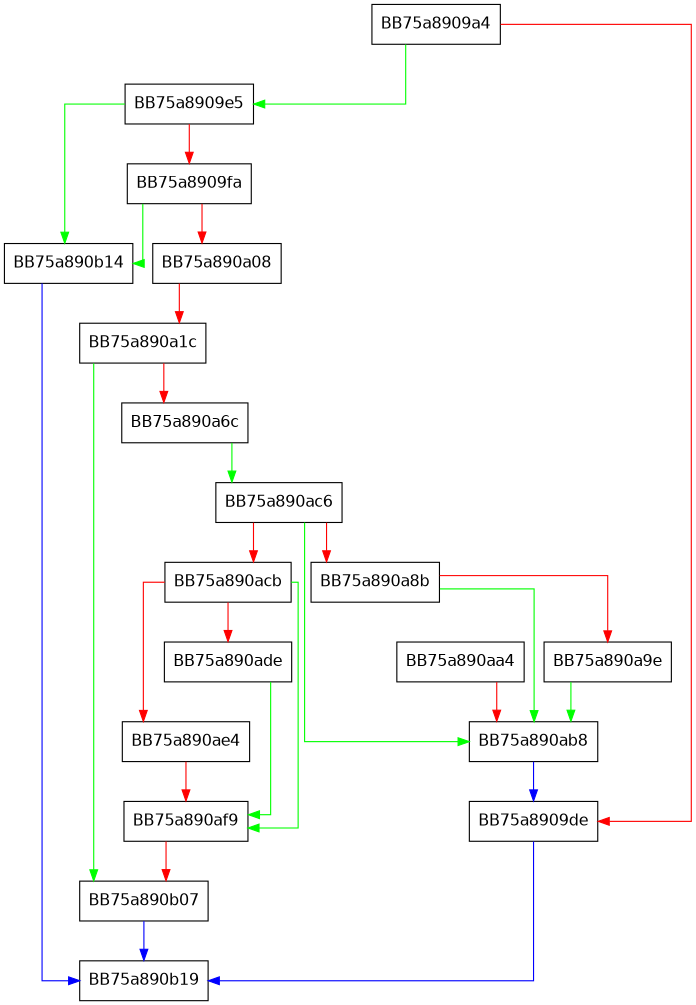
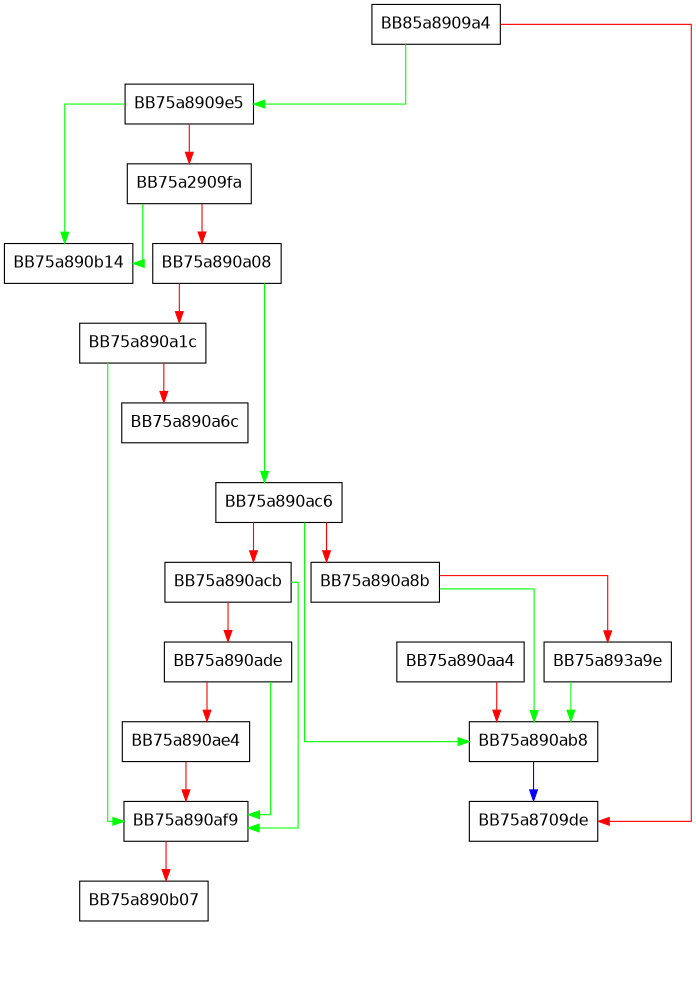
node "BB75a8909a4": label "BB75a8909a4" -> "BB85a8909a4"
node "BB75a8909fa": label "BB75a8909fa" -> "BB75a2909fa"
edge "BB75a890a6c" -> "BB75a890ac6": now "BB75a890a08" -> "BB75a890ac6"
edge "BB75a890a1c" -> "BB75a890b07": now "BB75a890a1c" -> "BB75a890af9"
edge "BB75a890acb" -> "BB75a890ae4": now "BB75a890ade" -> "BB75a890ae4"
node "BB75a890a9e": label "BB75a890a9e" -> "BB75a893a9e"
node "BB75a8909de": label "BB75a8909de" -> "BB75a8709de"
node "BB75a890b19": removed
